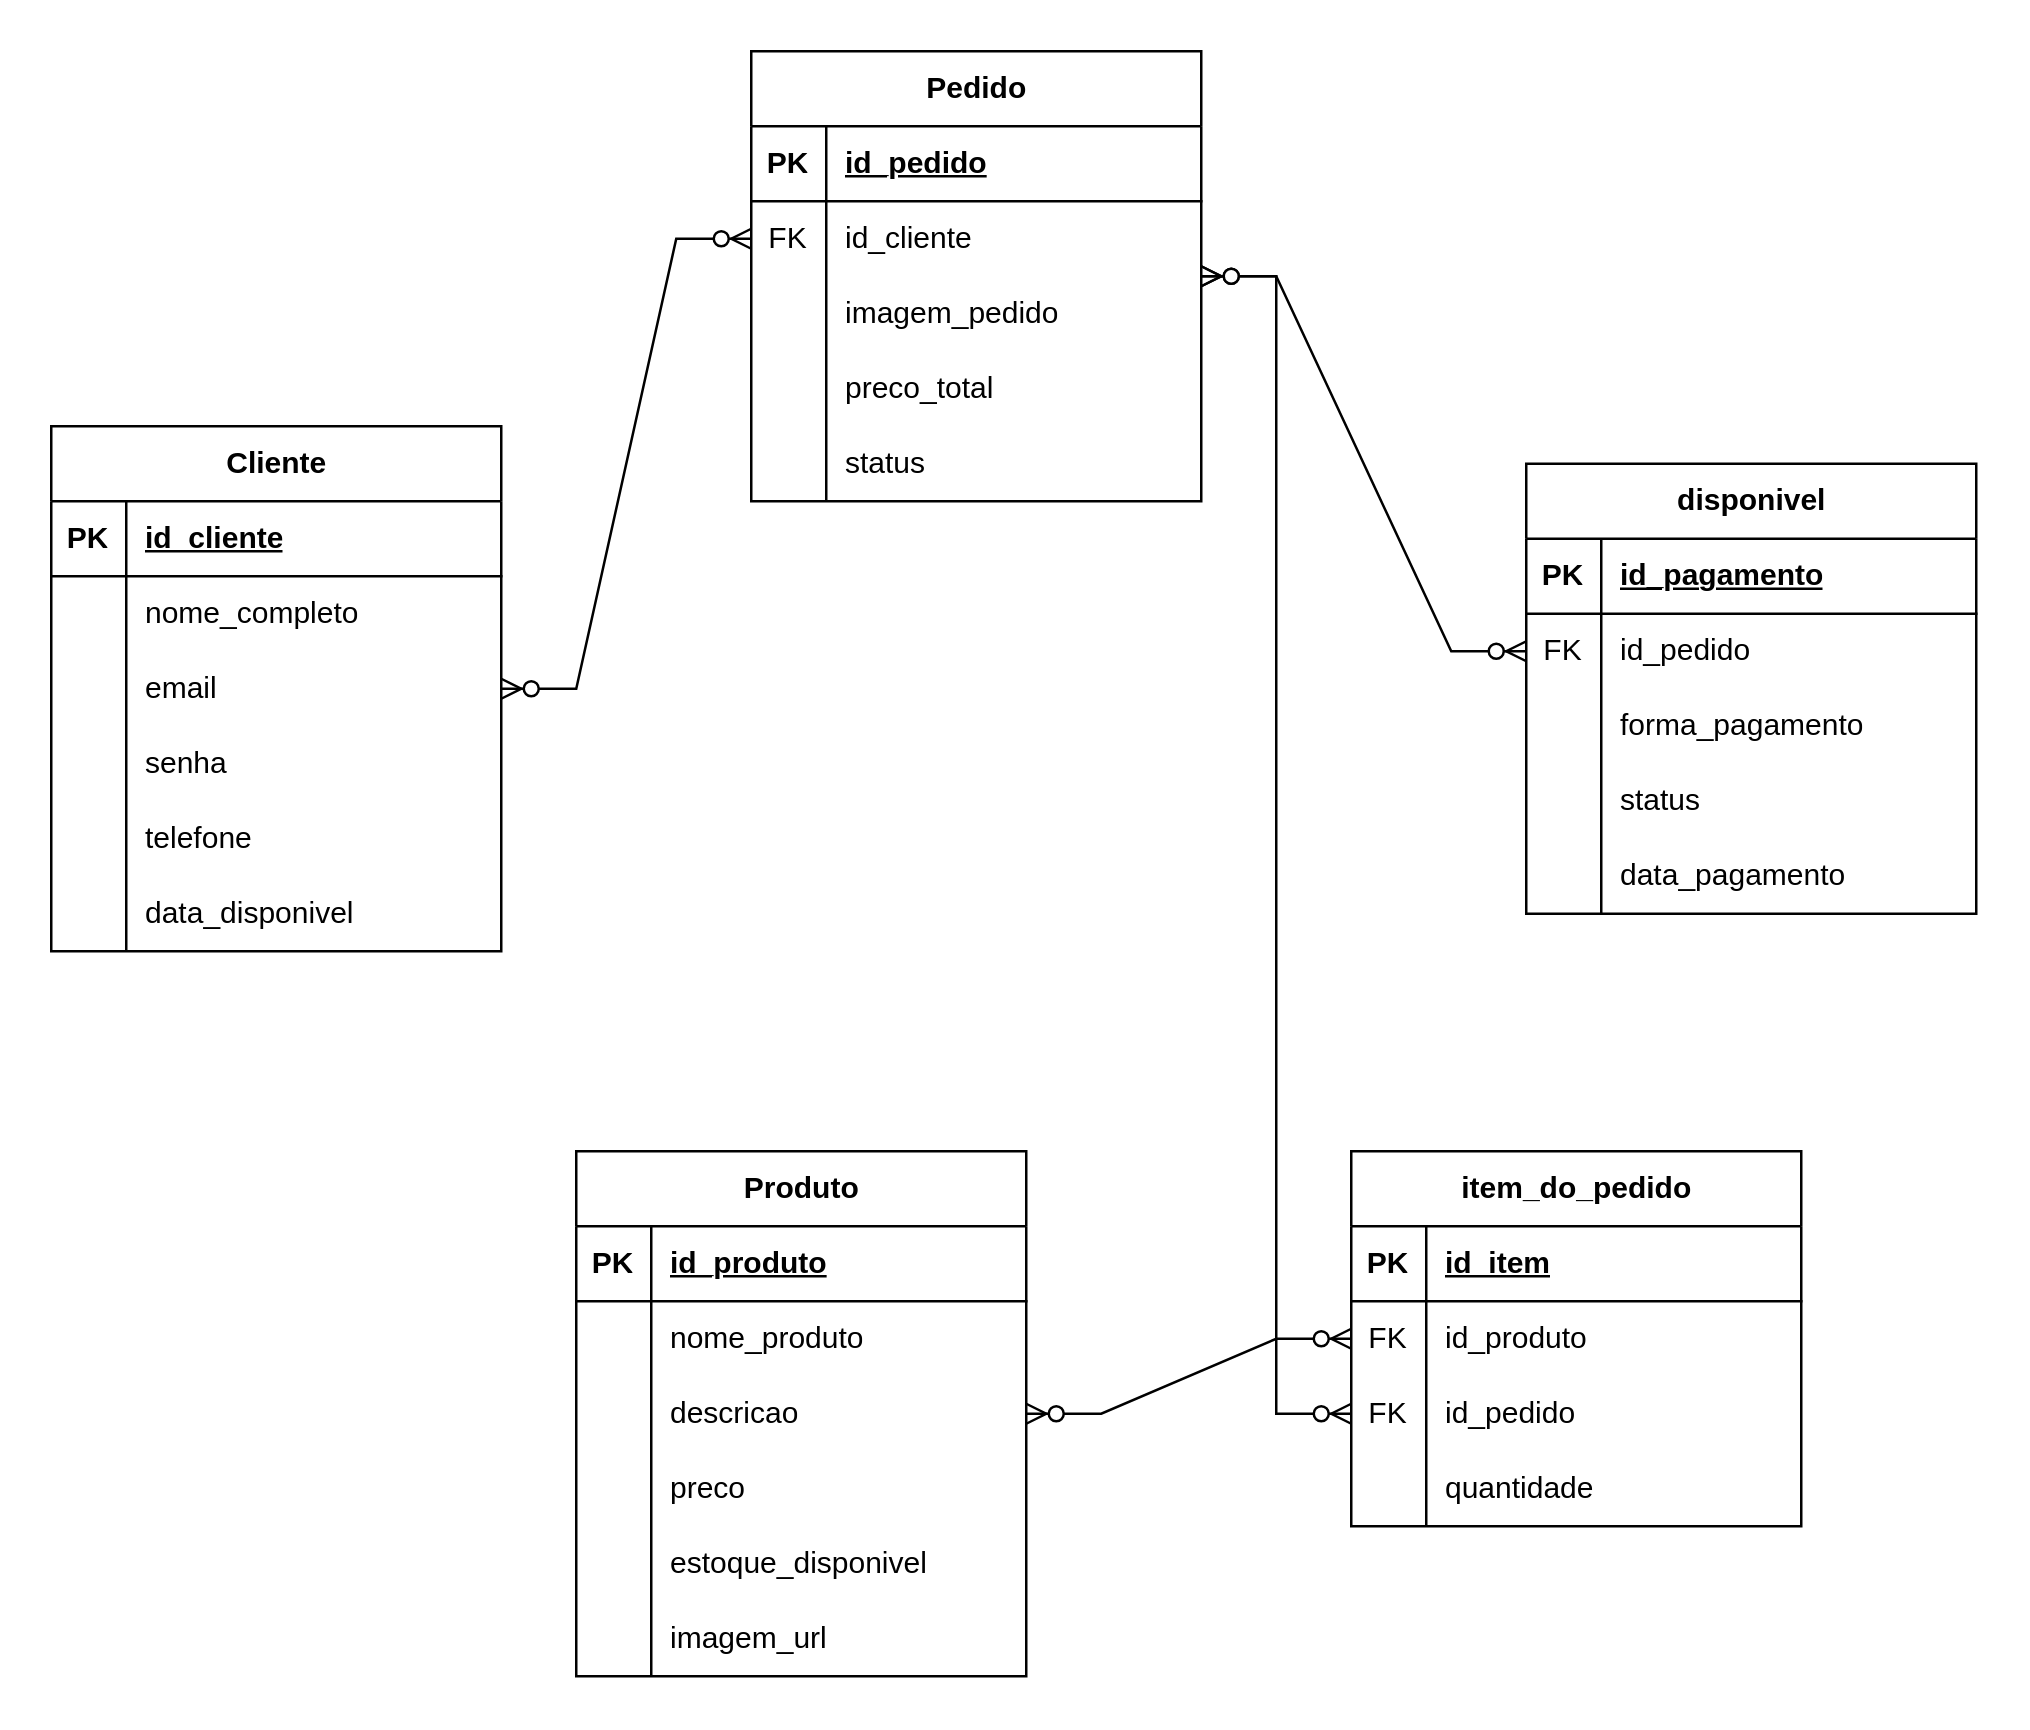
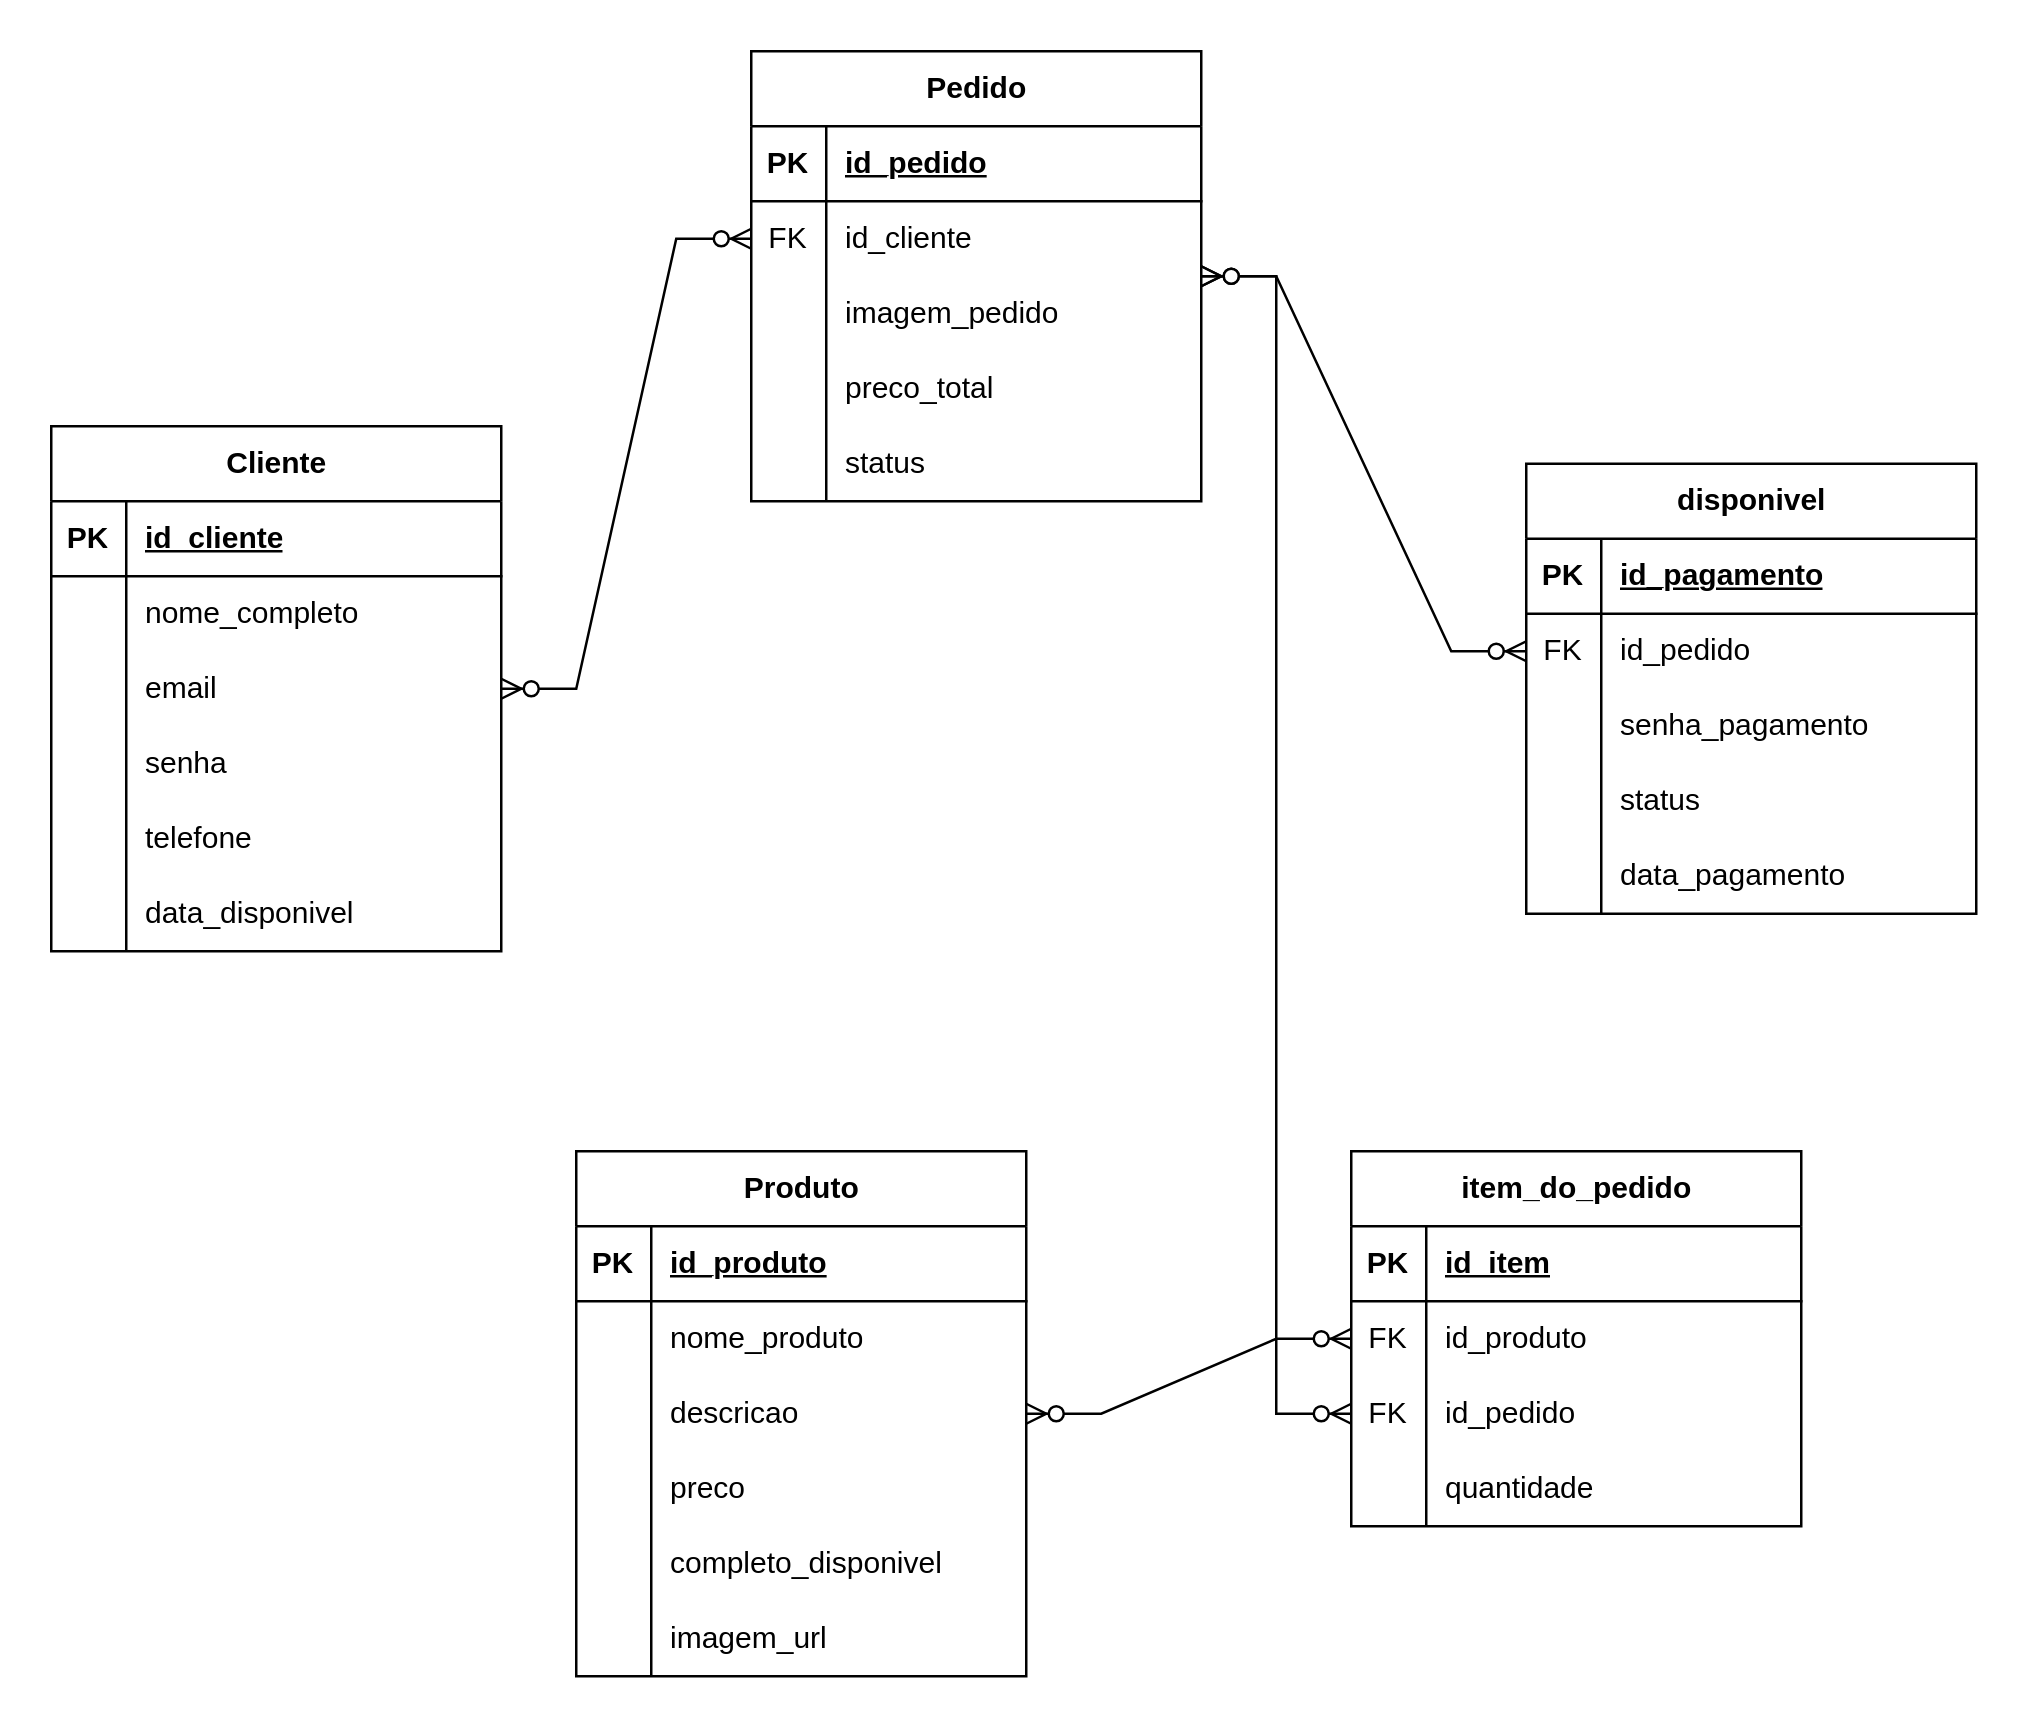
node "forma_pagamento": label "forma_pagamento" -> "senha_pagamento"
node "estoque_disponivel": label "estoque_disponivel" -> "completo_disponivel"
